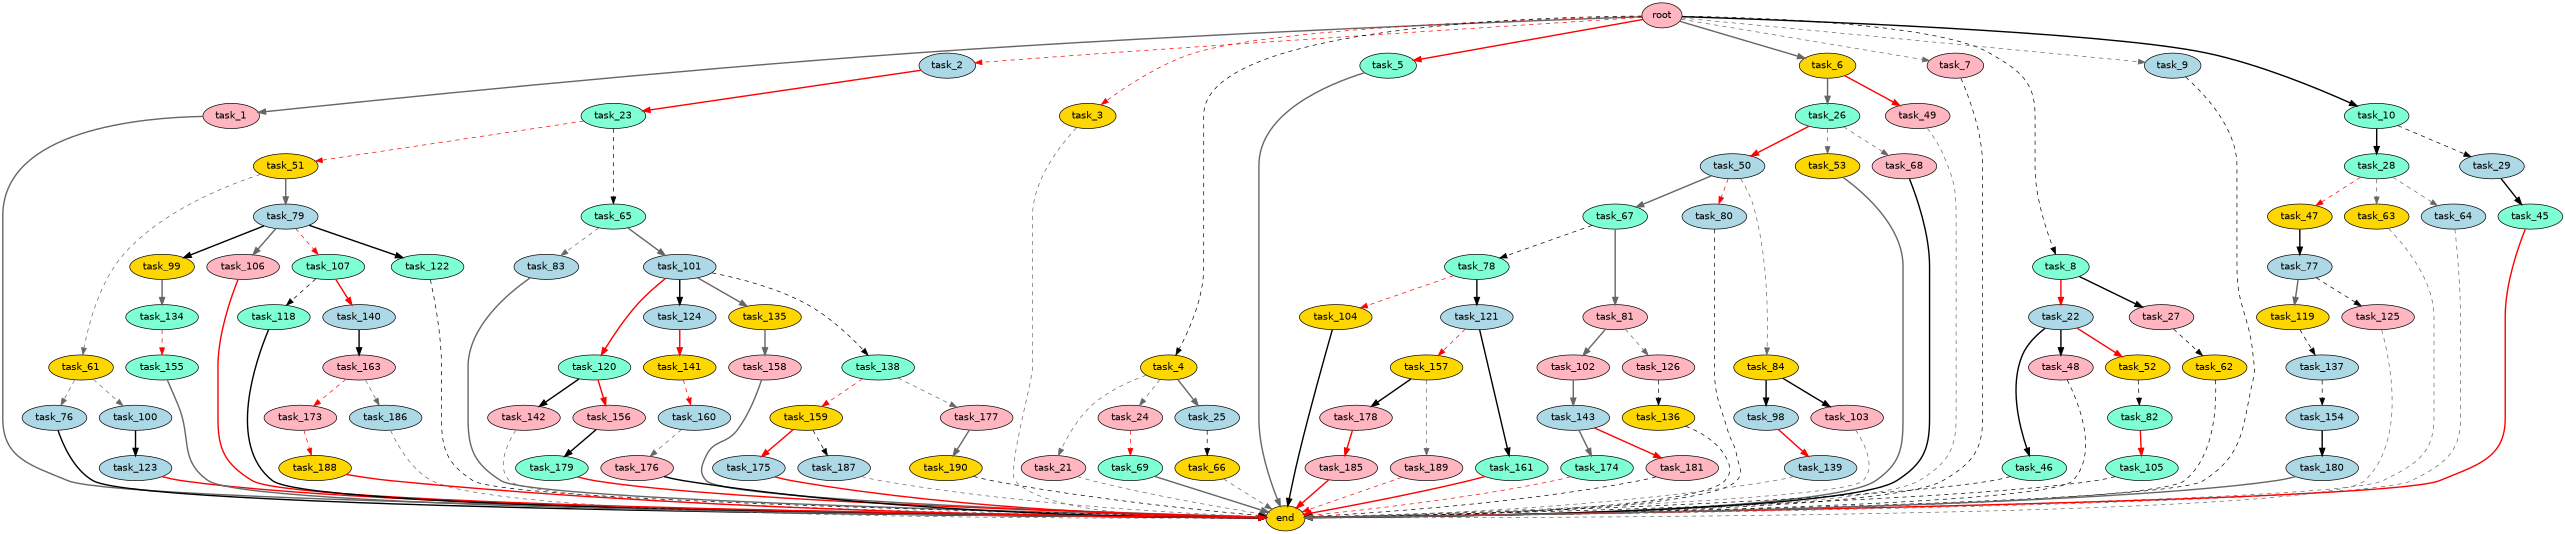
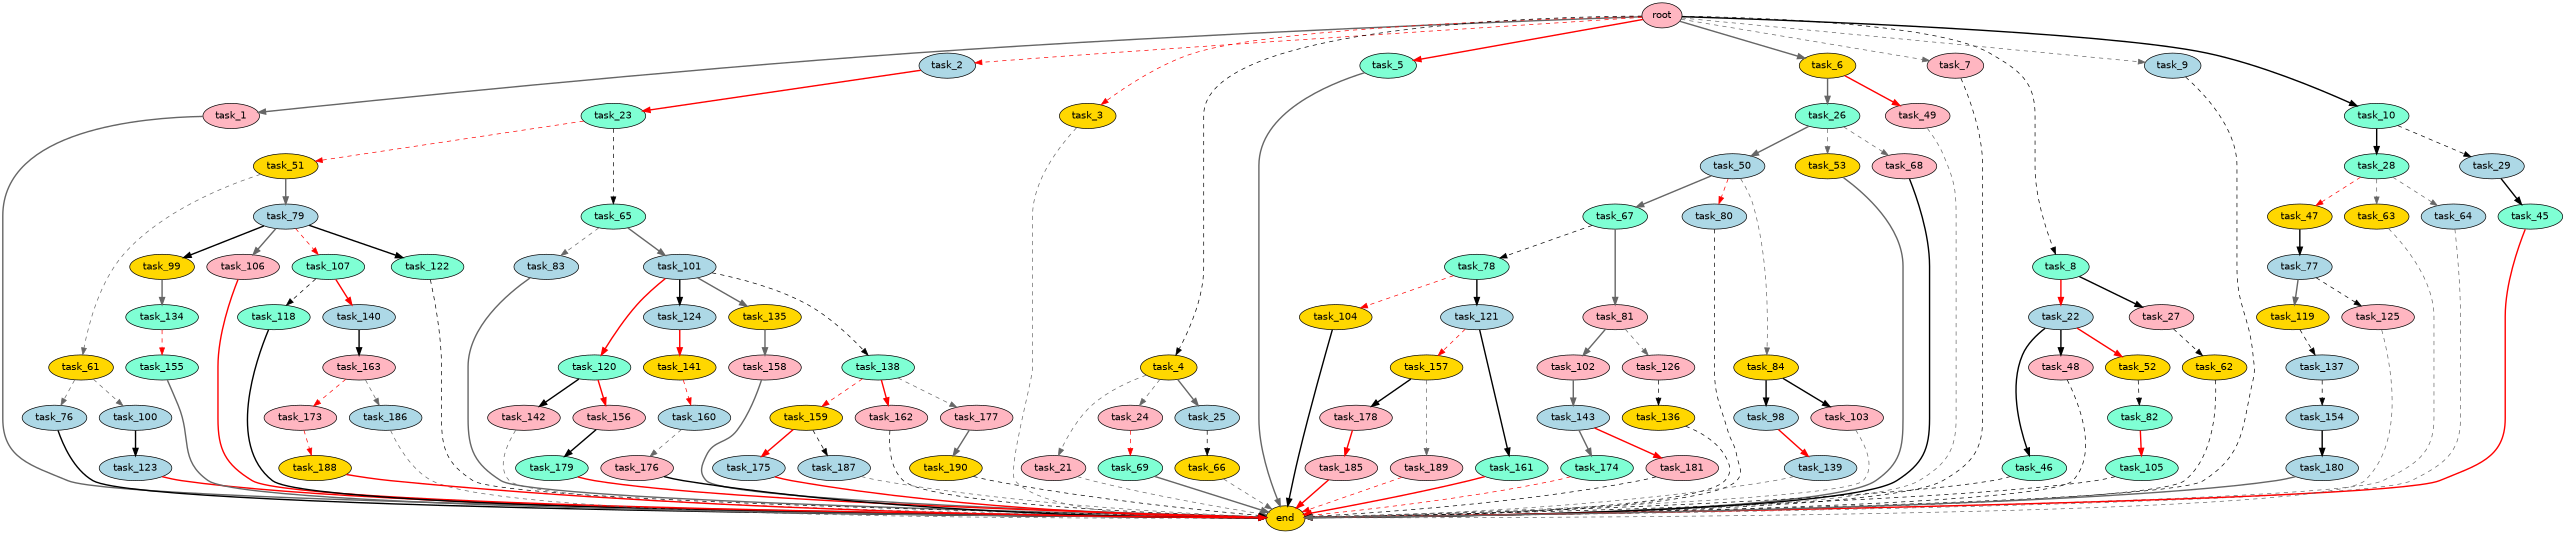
edge "task_26" -> "task_50": color red -> gray40
node "task_162": added
